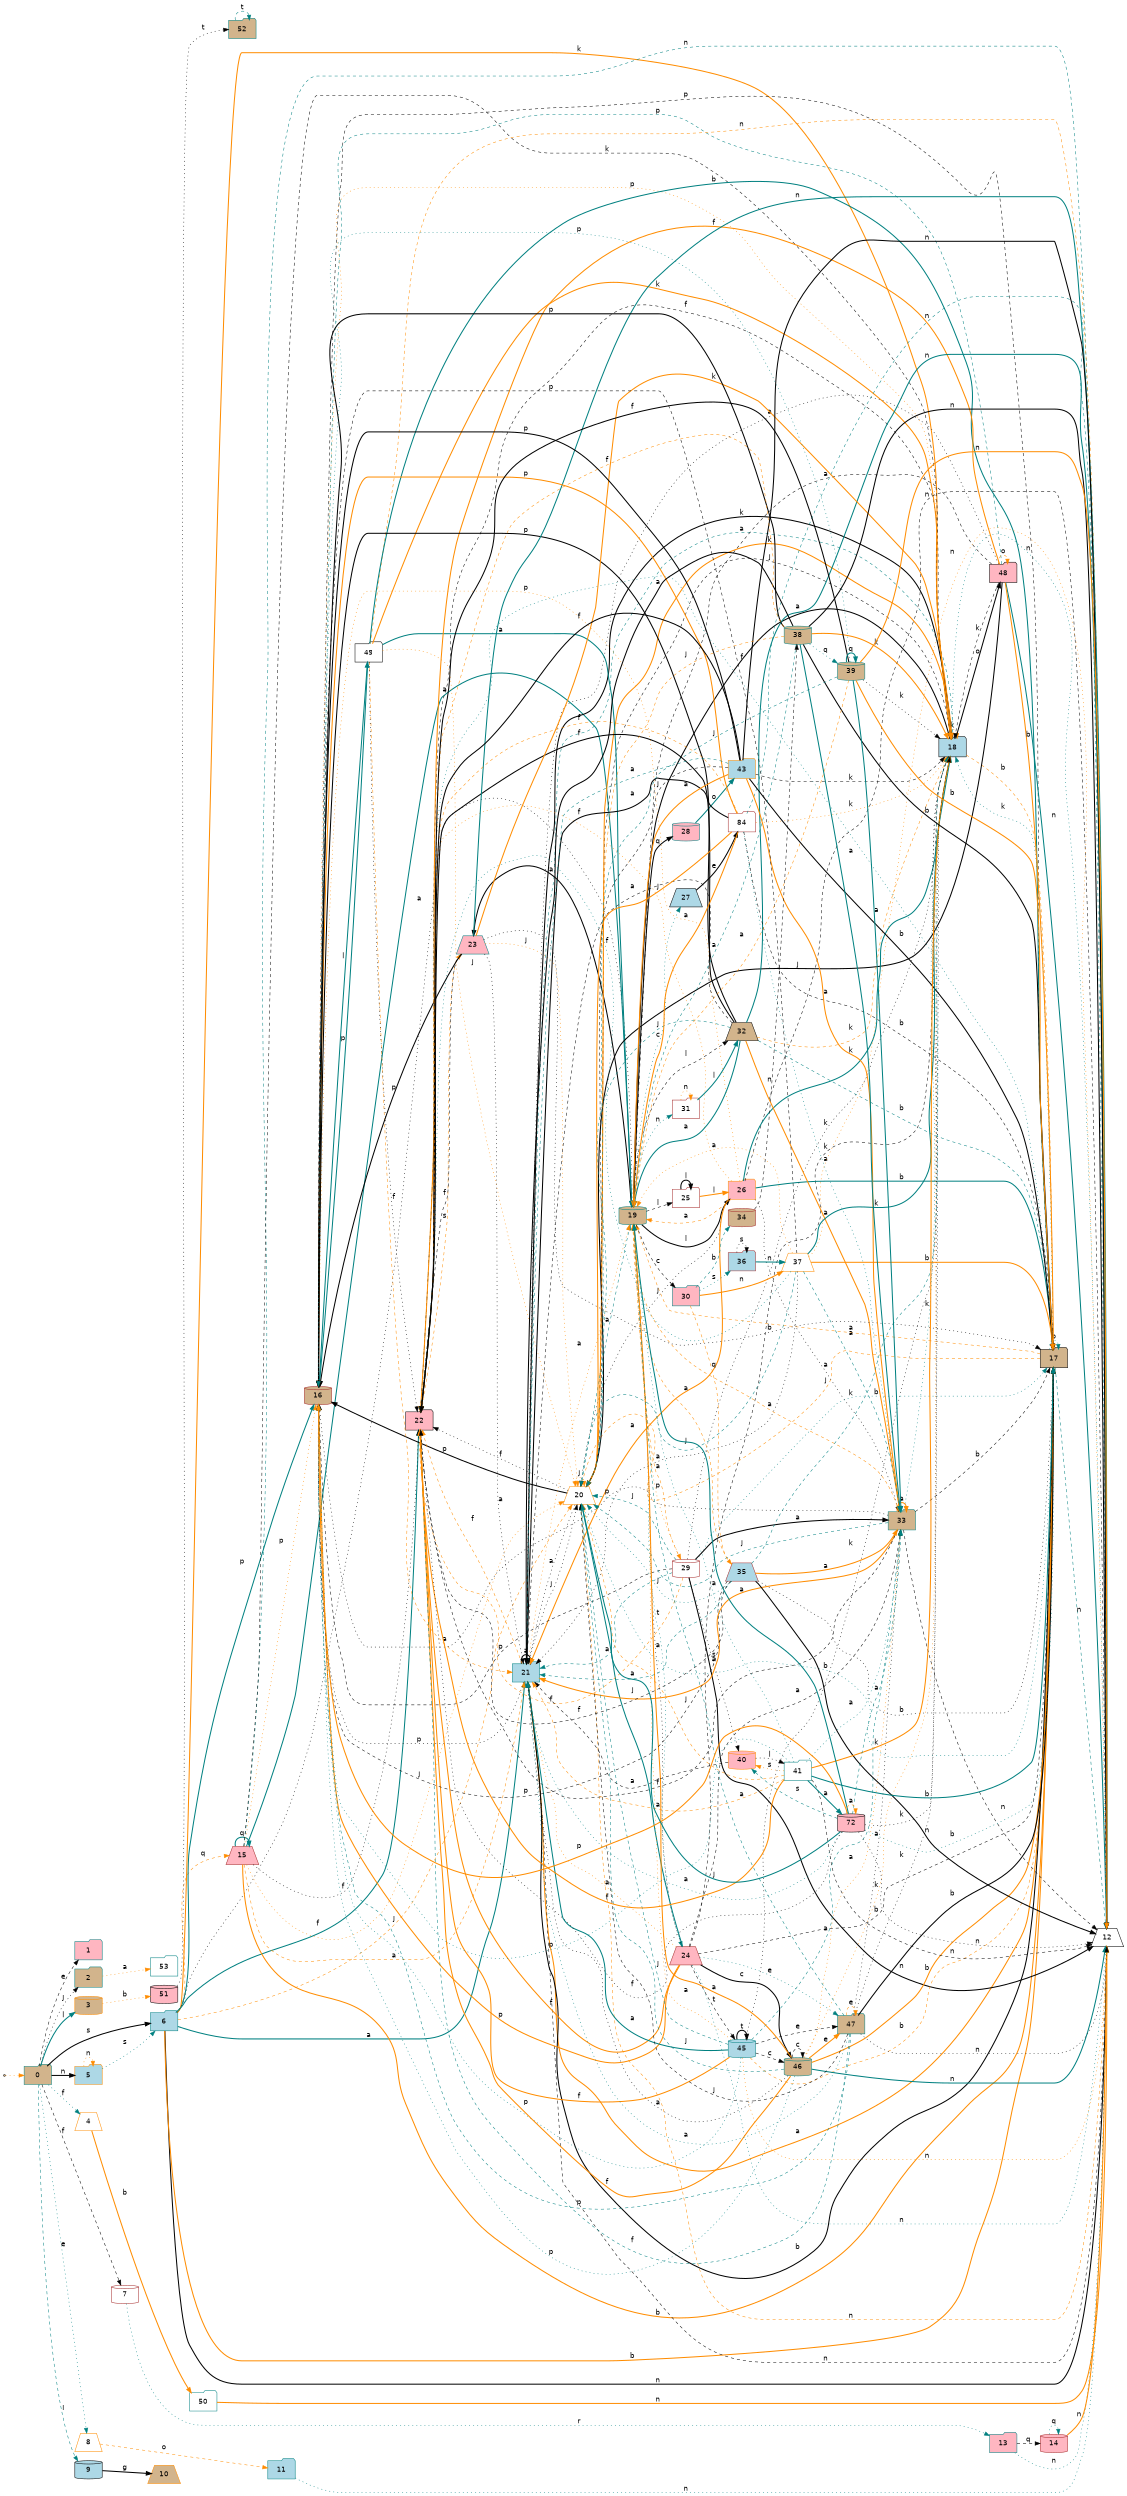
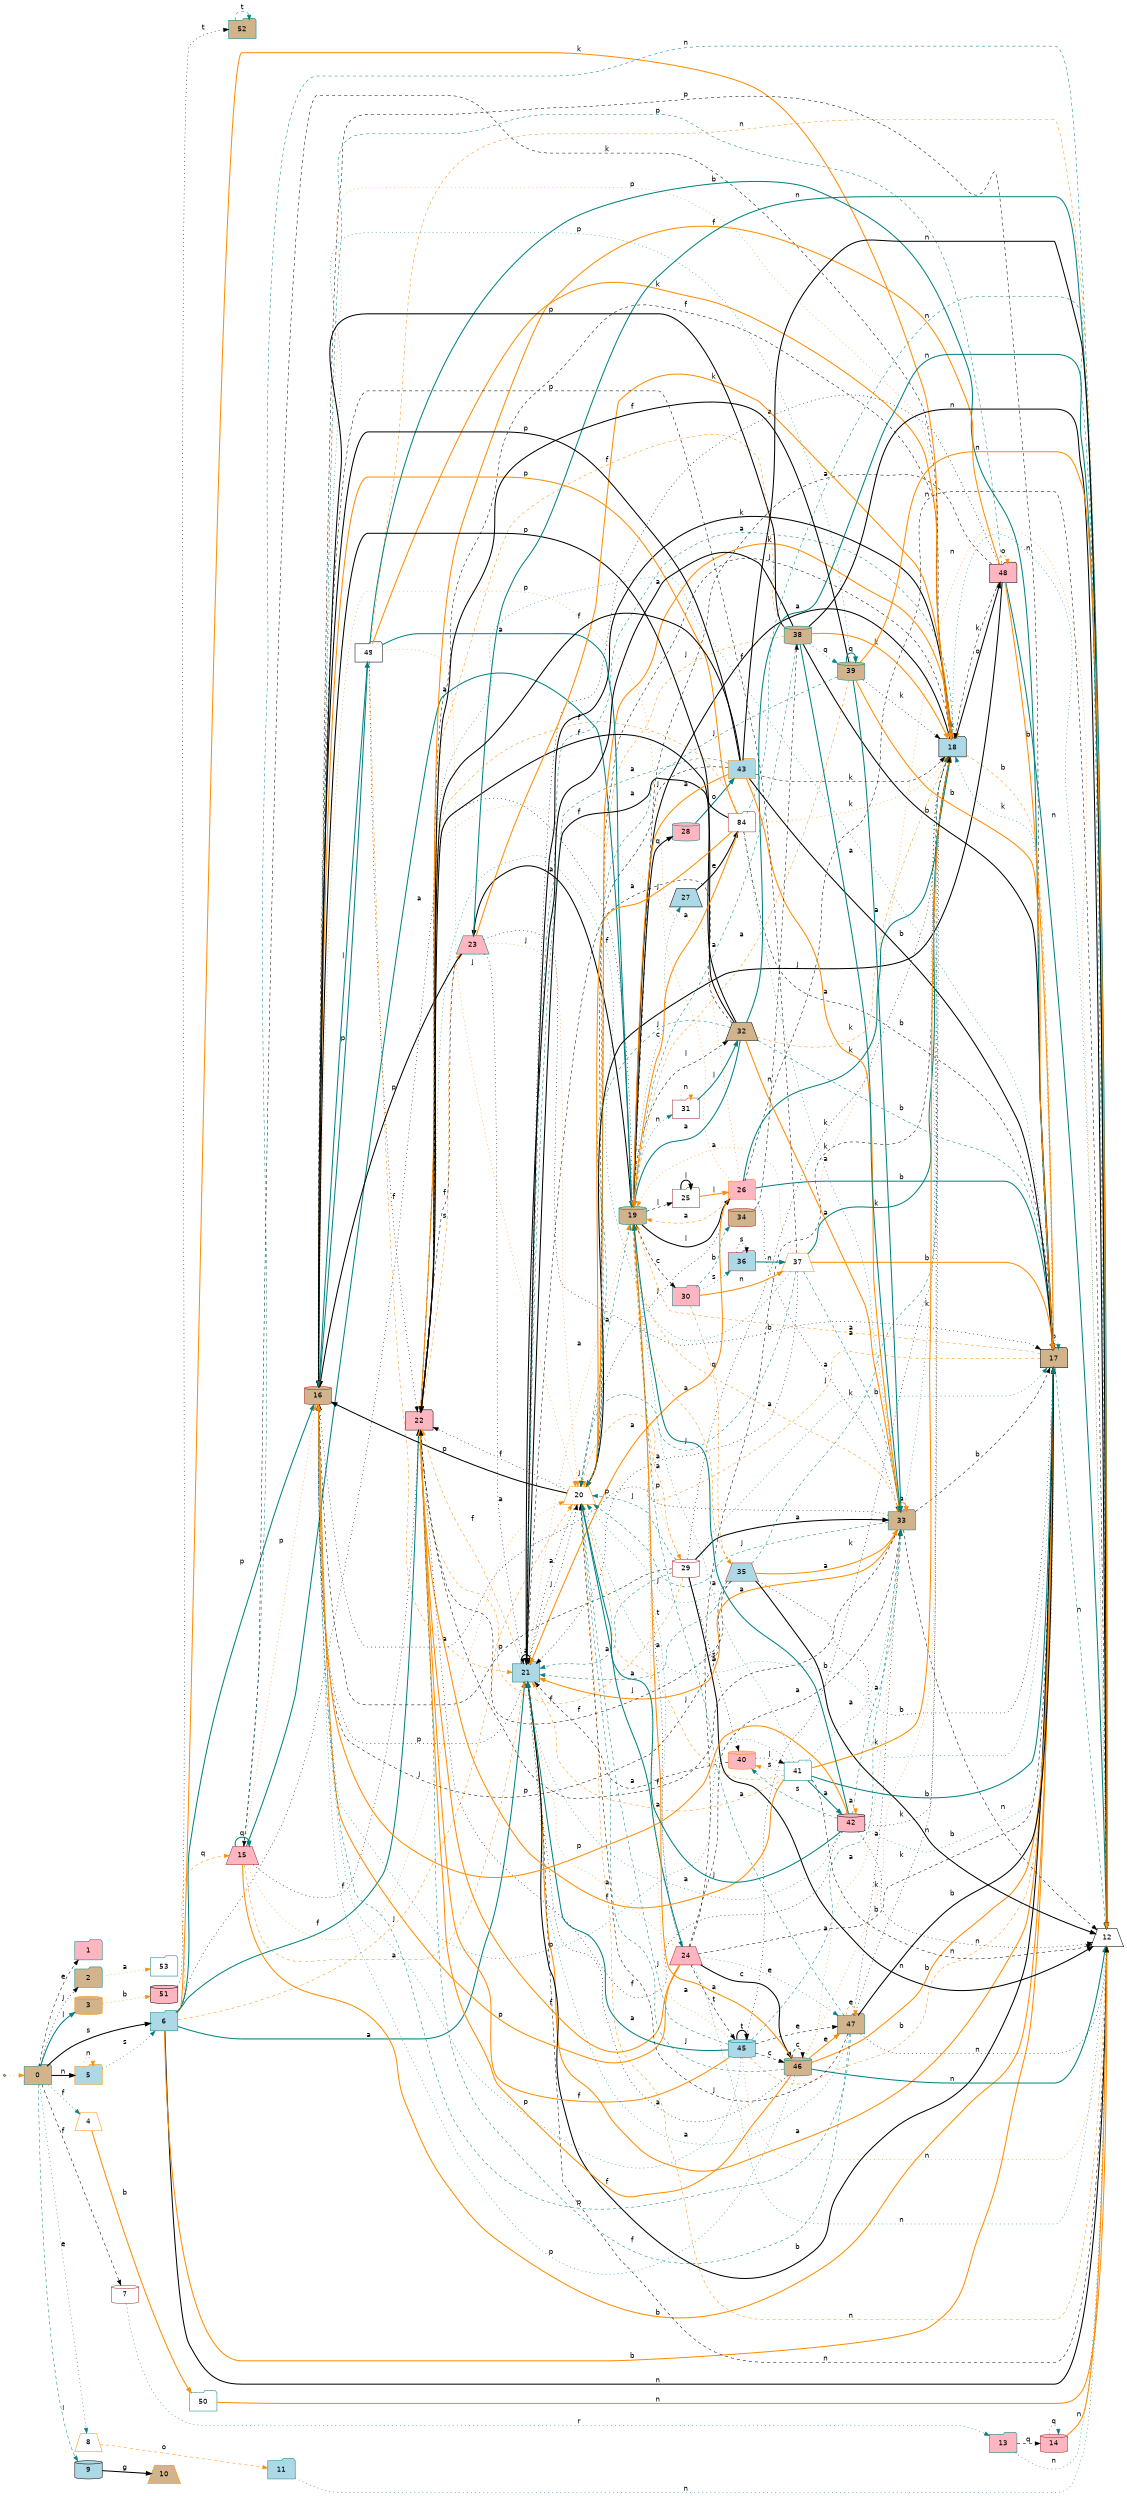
edge "15" -> "18": reversed
node "72": label "72" -> "42"
